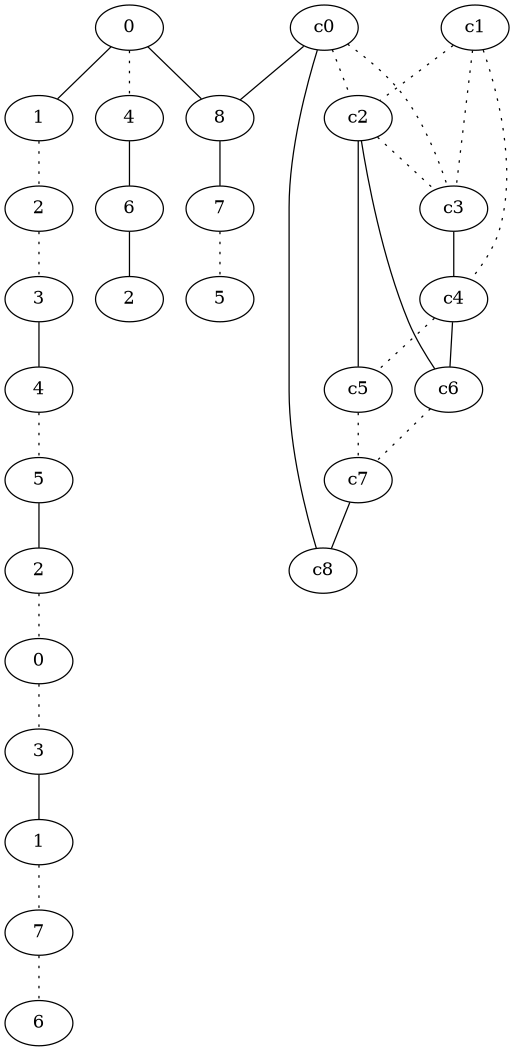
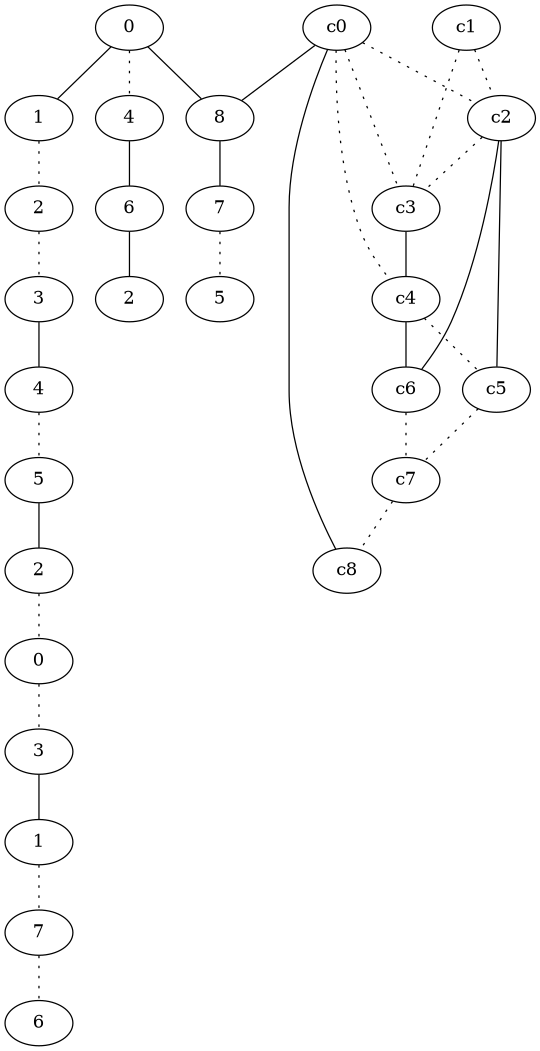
edge "c1" -- "c4": now "c0" -- "c4"
edge "c7" -- "c8": style solid -> dotted
